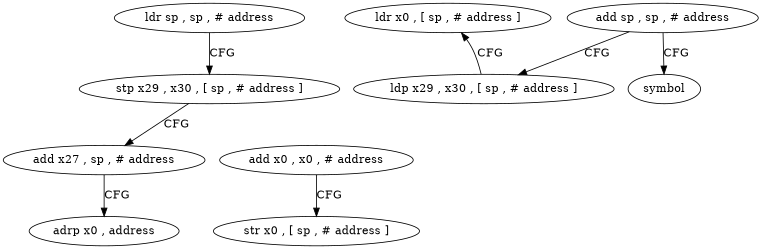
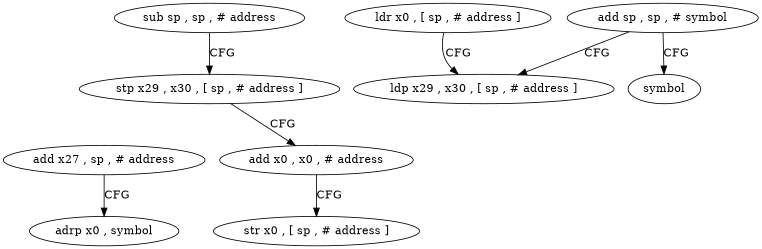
node "ldr sp , sp , # address": label "ldr sp , sp , # address" -> "sub sp , sp , # address"
node "add sp , sp , # address": label "add sp , sp , # address" -> "add sp , sp , # symbol"
edge "ldp x29 , x30 , [ sp , # address ]" -> "ldr x0 , [ sp , # address ]": reversed
edge "stp x29 , x30 , [ sp , # address ]" -> "add x27 , sp , # address": now "stp x29 , x30 , [ sp , # address ]" -> "add x0 , x0 , # address"
node "adrp x0 , address": label "adrp x0 , address" -> "adrp x0 , symbol"
